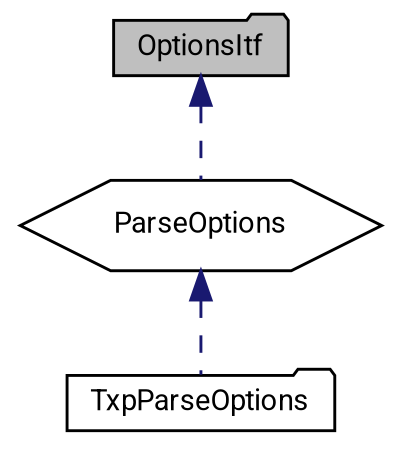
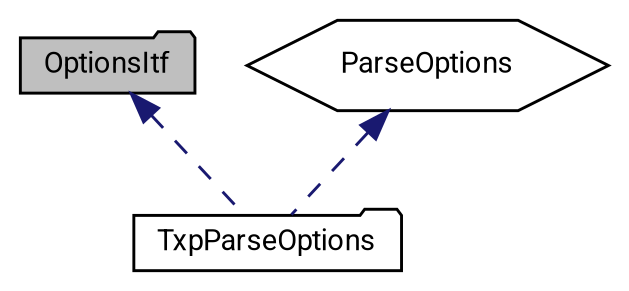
edge "ParseOptions" -> "OptionsItf": now "TxpParseOptions" -> "OptionsItf"
